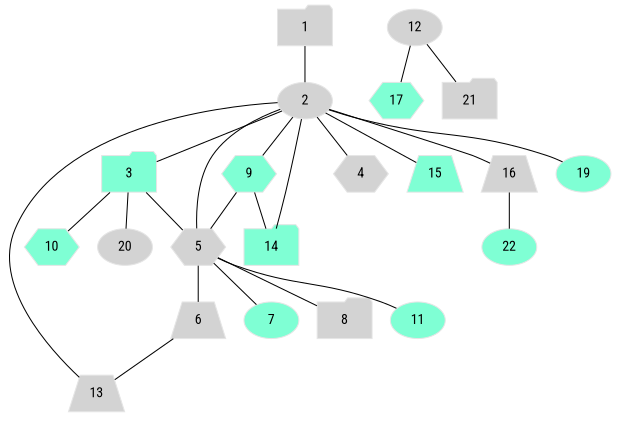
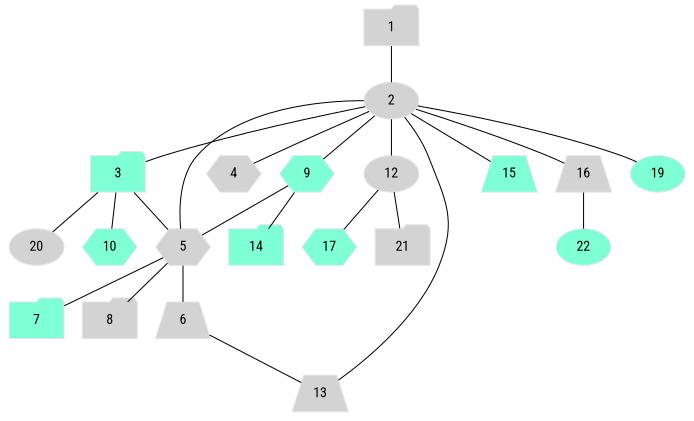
edge "2" -- "14": now "2" -- "12"
node "7": shape ellipse -> folder
node "11": removed
